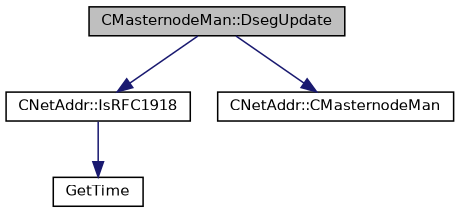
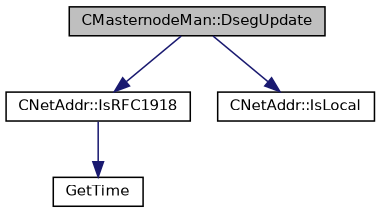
node "CNetAddr::CMasternodeMan": label "CNetAddr::CMasternodeMan" -> "CNetAddr::IsLocal"
